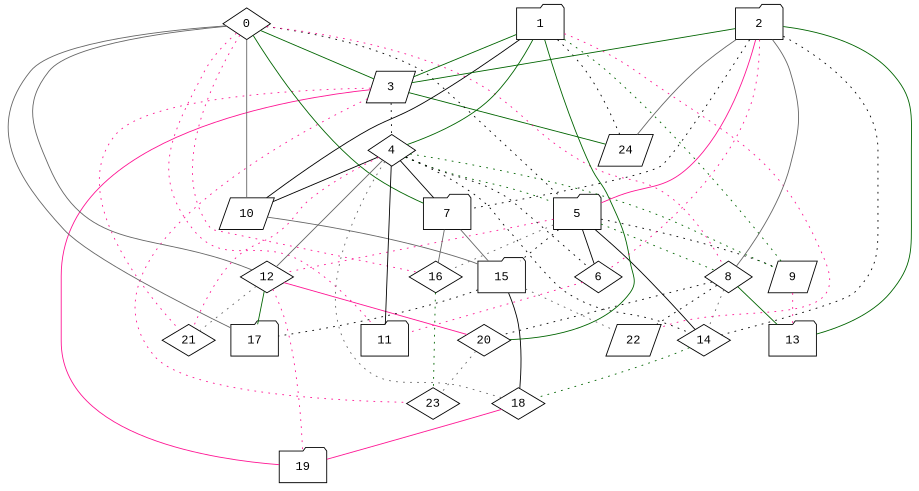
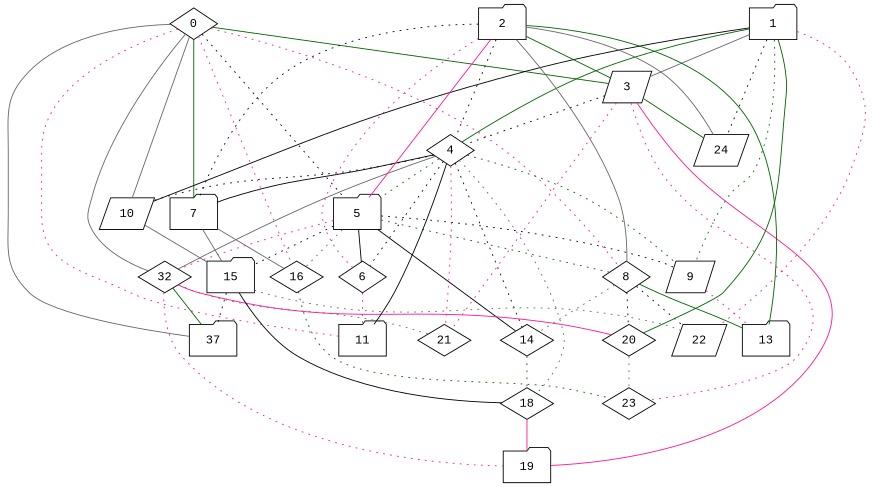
edge "1" -- "3": color darkgreen -> gray40
edge "4" -- "10": style solid -> dotted
edge "2" -- "14": now "2" -- "4"
node "12": label "12" -> "32"
node "17": label "17" -> "37"
